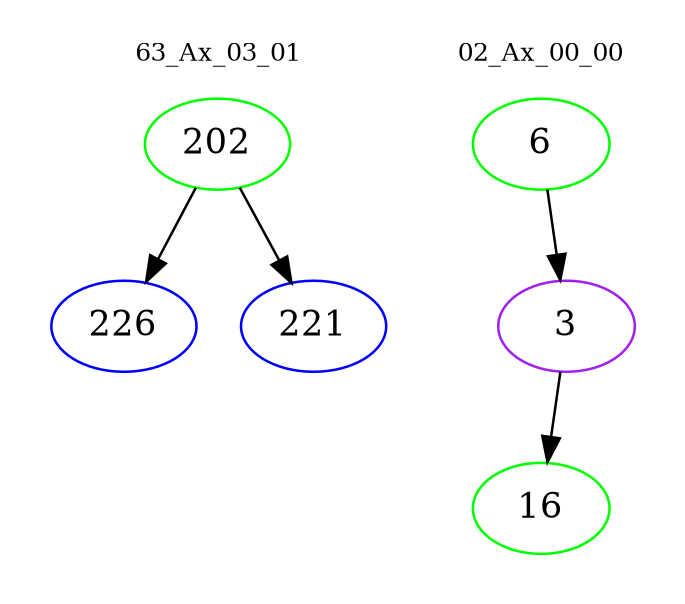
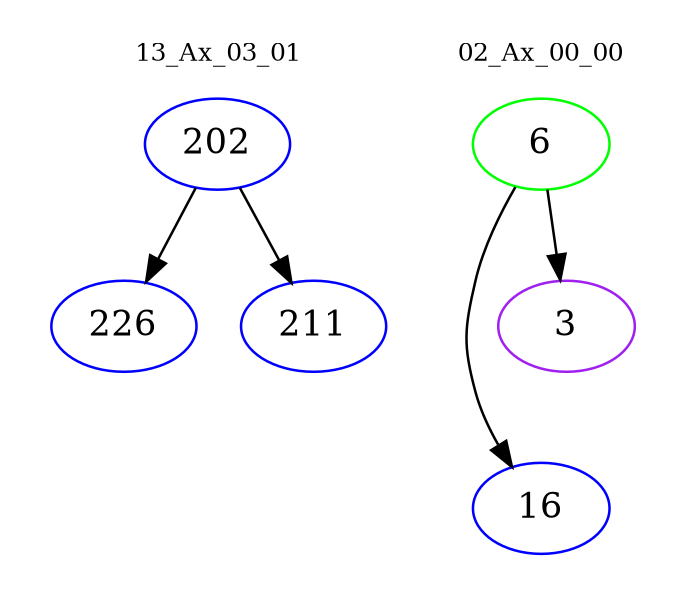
cluster "63_Ax_03_01": label "63_Ax_03_01" -> "13_Ax_03_01"
node "202": color green -> blue
node "221": label "221" -> "211"
edge "3" -> "16": now "6" -> "16"
node "16": color green -> blue
